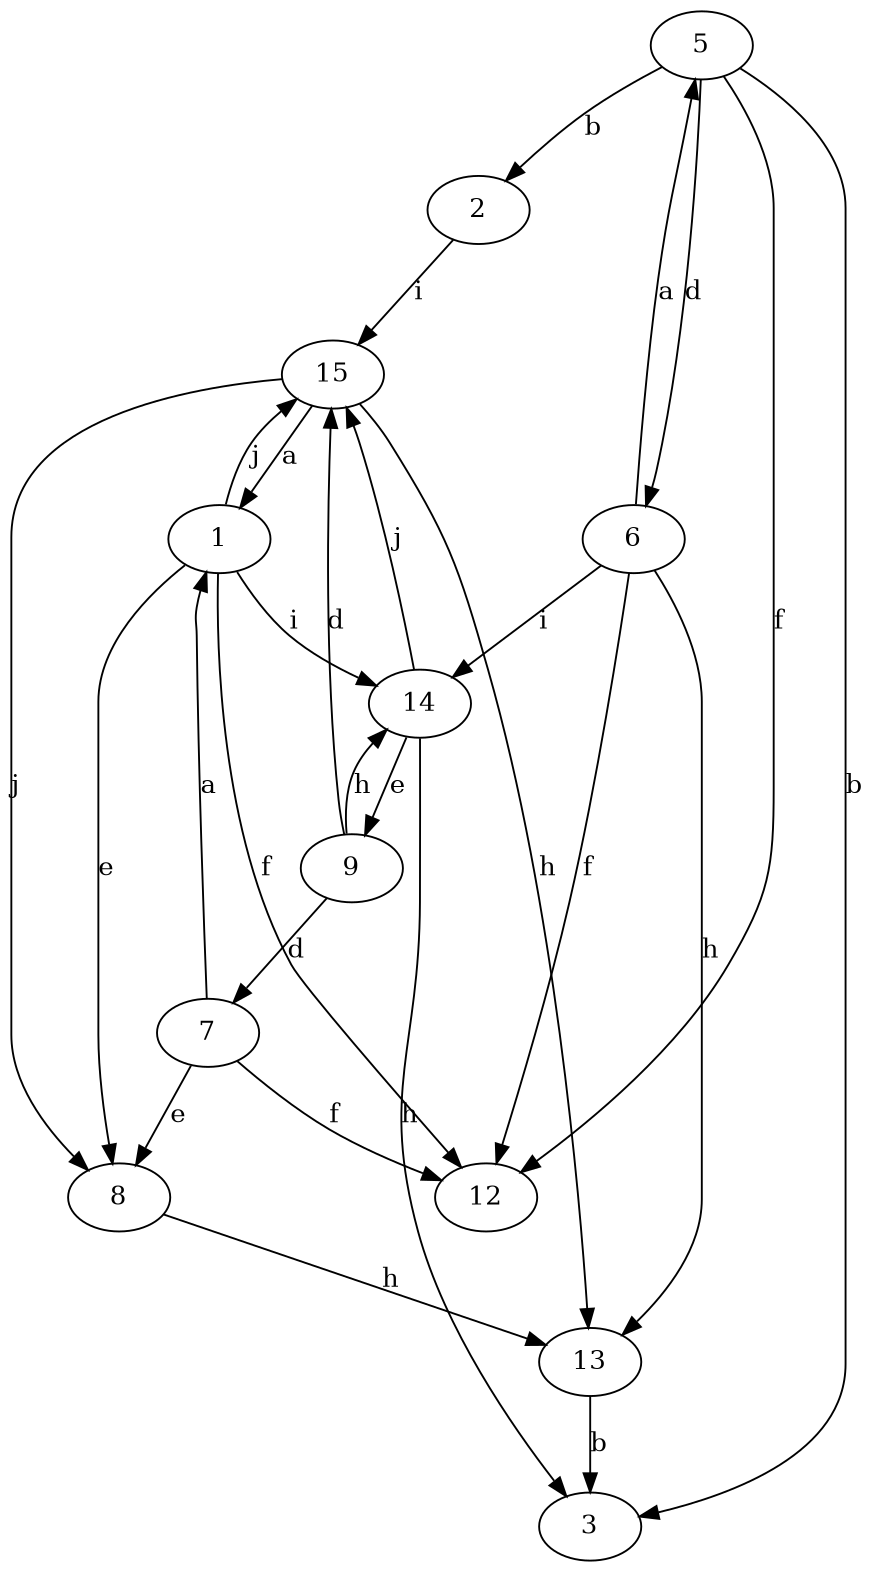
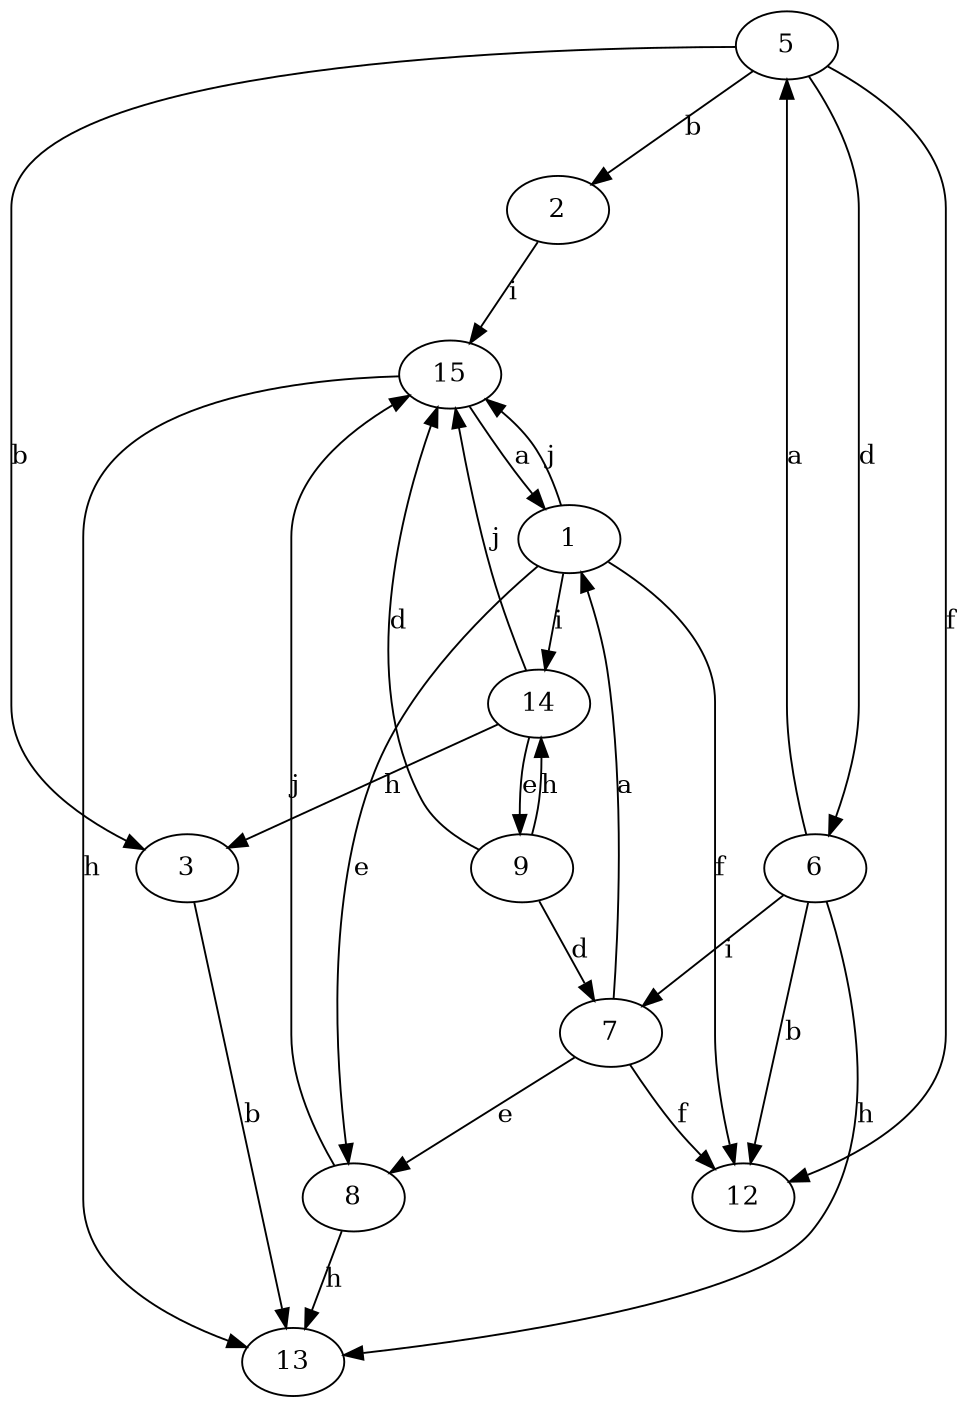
edge "6" -> "14": now "6" -> "7"
edge "15" -> "8": reversed
edge "6" -> "12": label "f" -> "b"
edge "13" -> "3": reversed
